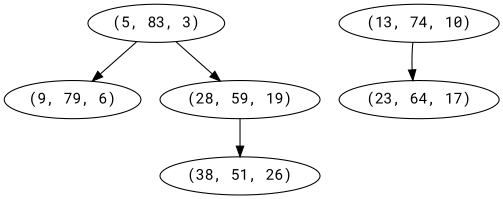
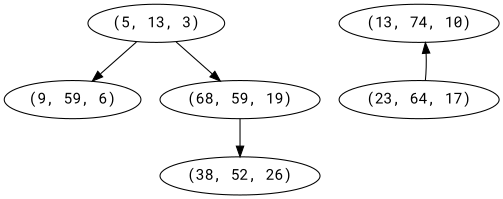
node "(5, 83, 3)": label "(5, 83, 3)" -> "(5, 13, 3)"
edge "(13, 74, 10)" -> "(23, 64, 17)": reversed
node "(9, 79, 6)": label "(9, 79, 6)" -> "(9, 59, 6)"
node "(28, 59, 19)": label "(28, 59, 19)" -> "(68, 59, 19)"
node "(38, 51, 26)": label "(38, 51, 26)" -> "(38, 52, 26)"
